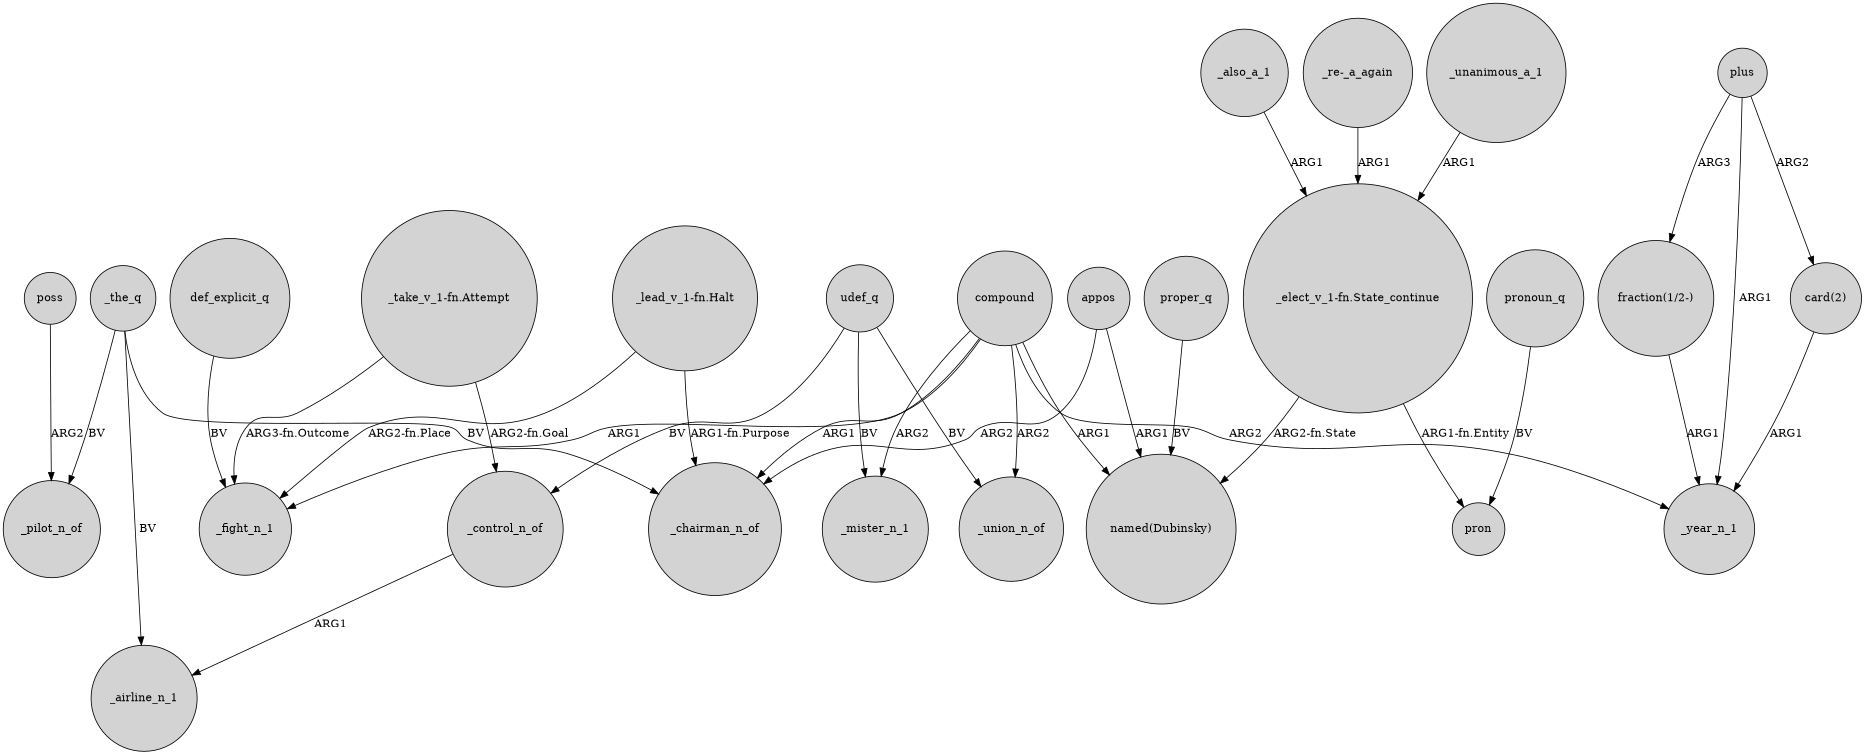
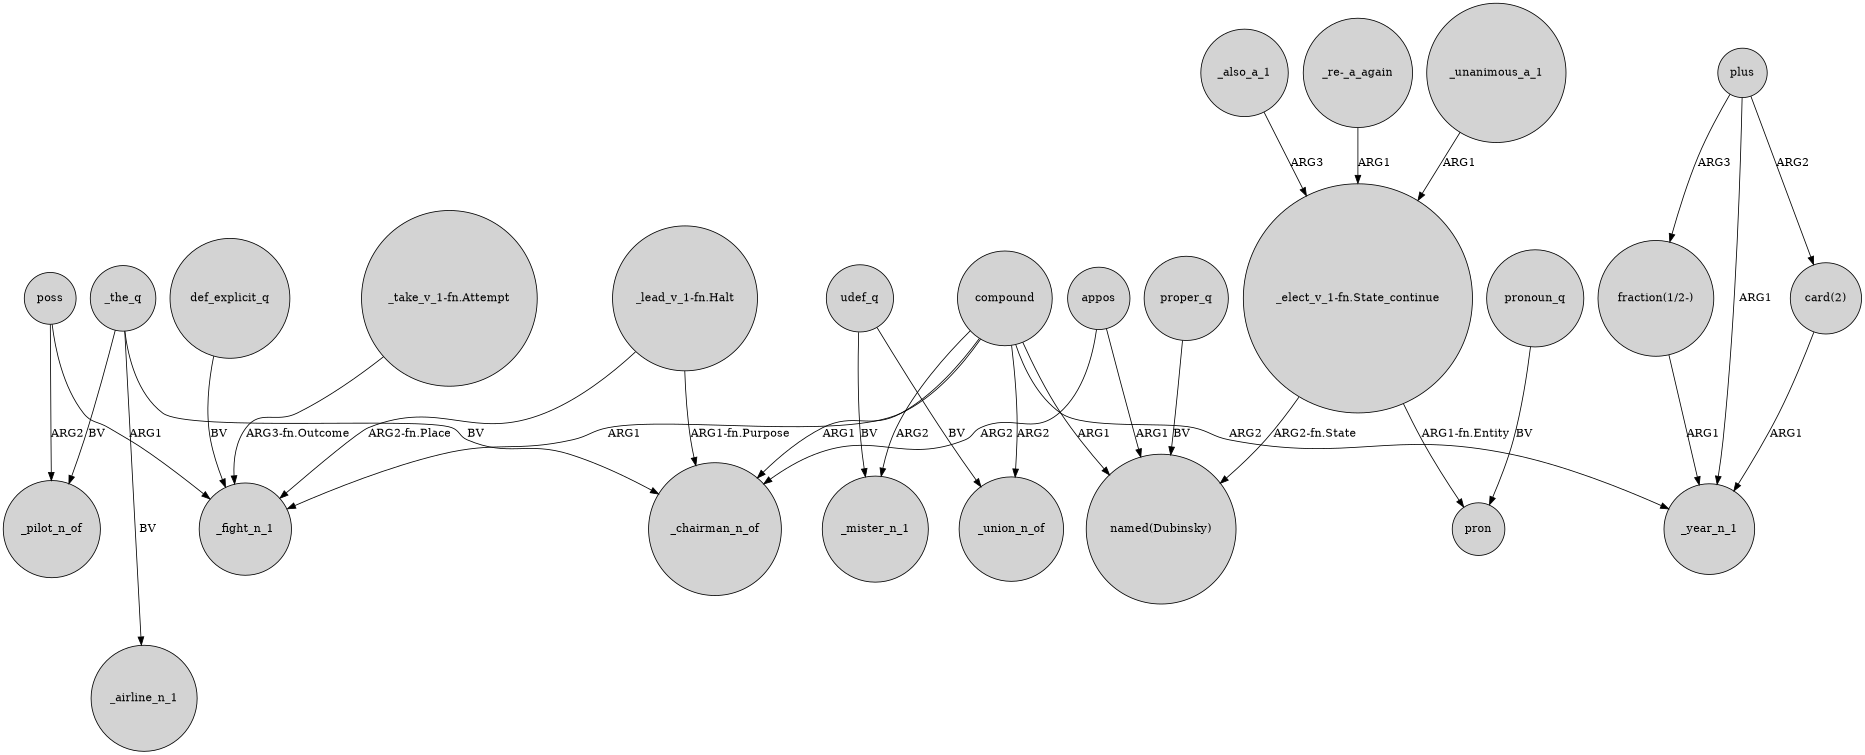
edge "_also_a_1" -> "_elect_v_1-fn.State_continue": label "ARG1" -> "ARG3"
edge "poss" -> "_fight_n_1": added, label "ARG1"
node "_control_n_of": removed
